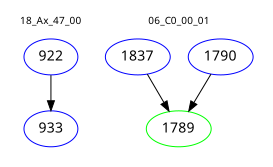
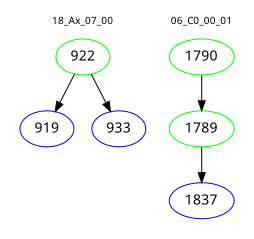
cluster "18_Ax_47_00": label "18_Ax_47_00" -> "18_Ax_07_00"
node "922": color blue -> green
node "1790": color blue -> green
edge "1837" -> "1789": reversed
node "919": added
